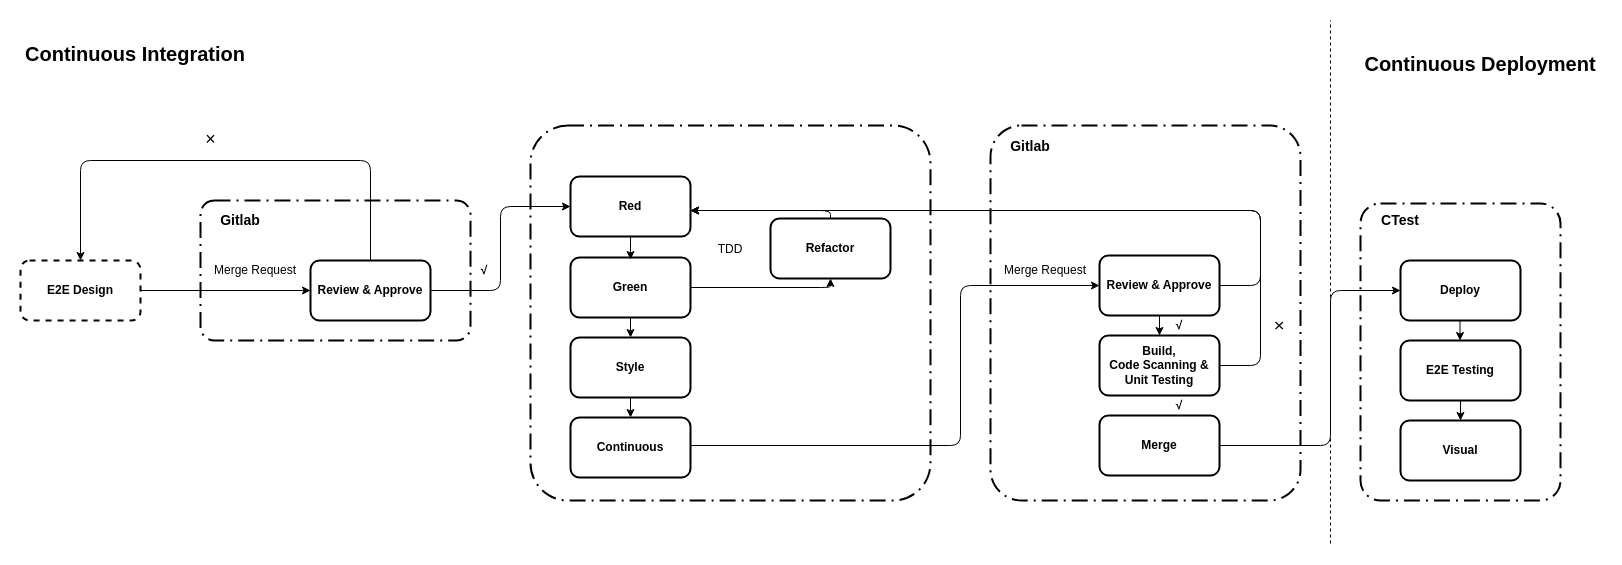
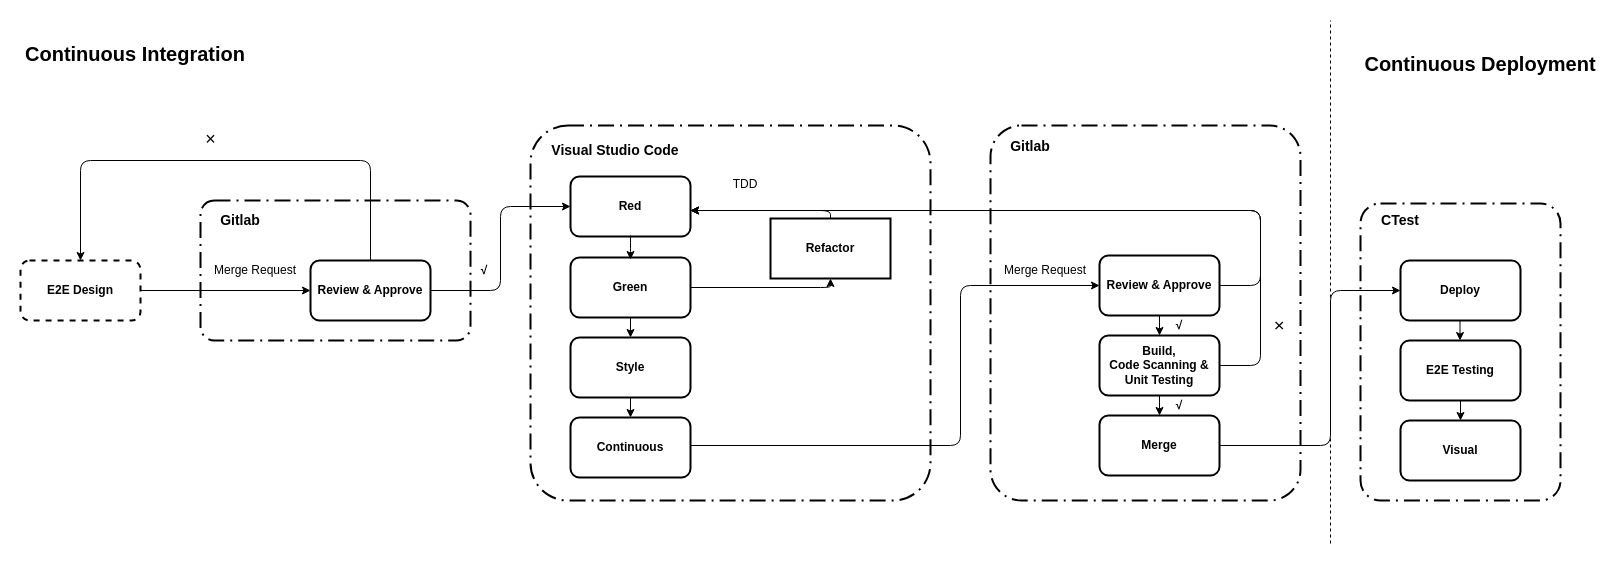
node "Visual Studio Code": added
node "Refactor": shape rounded rectangle -> rectangle
node "TDD": moved (731, 250) -> (746, 185)
edge "Build, Code Scanning & Unit Testing" -> "Merge": added
